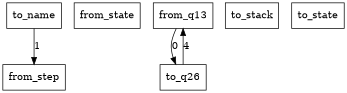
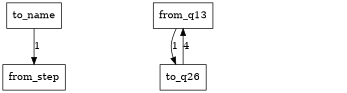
node "from_state": removed
node "to_stack": removed
node "to_state": removed
edge "from_q13" -> "to_q26": label "0" -> "1"
